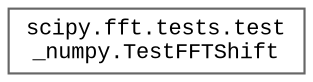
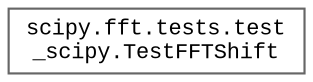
node "scipy.fft.tests.test _numpy.TestFFTShift": label "scipy.fft.tests.test _numpy.TestFFTShift" -> "scipy.fft.tests.test _scipy.TestFFTShift"
